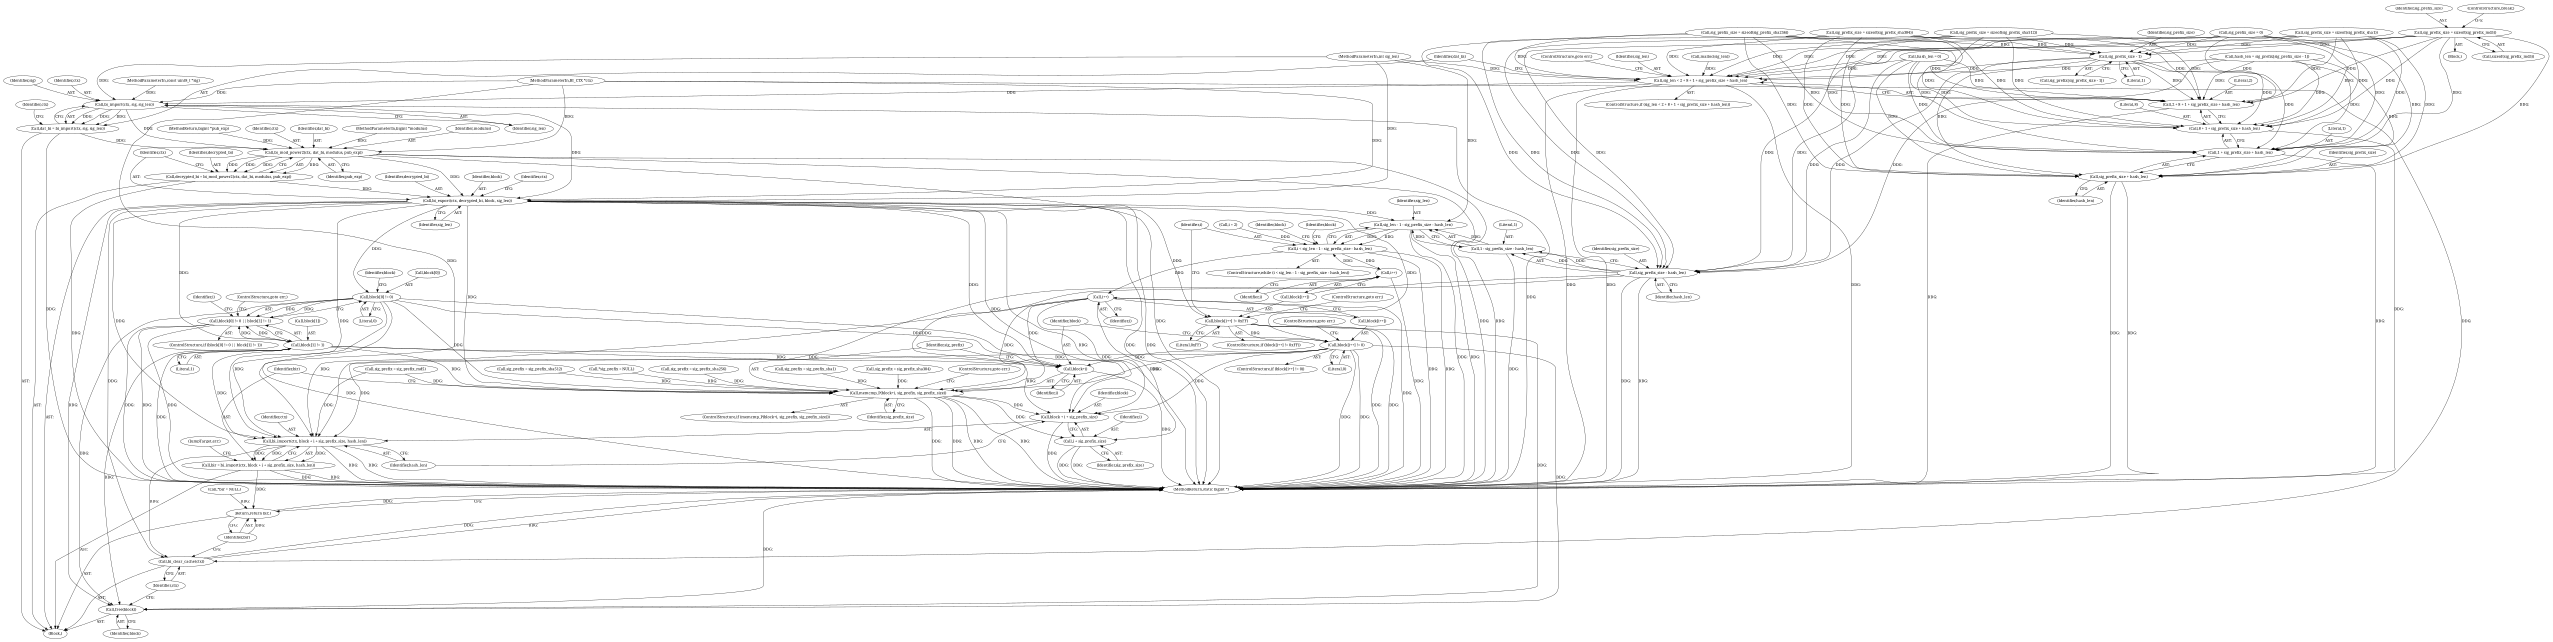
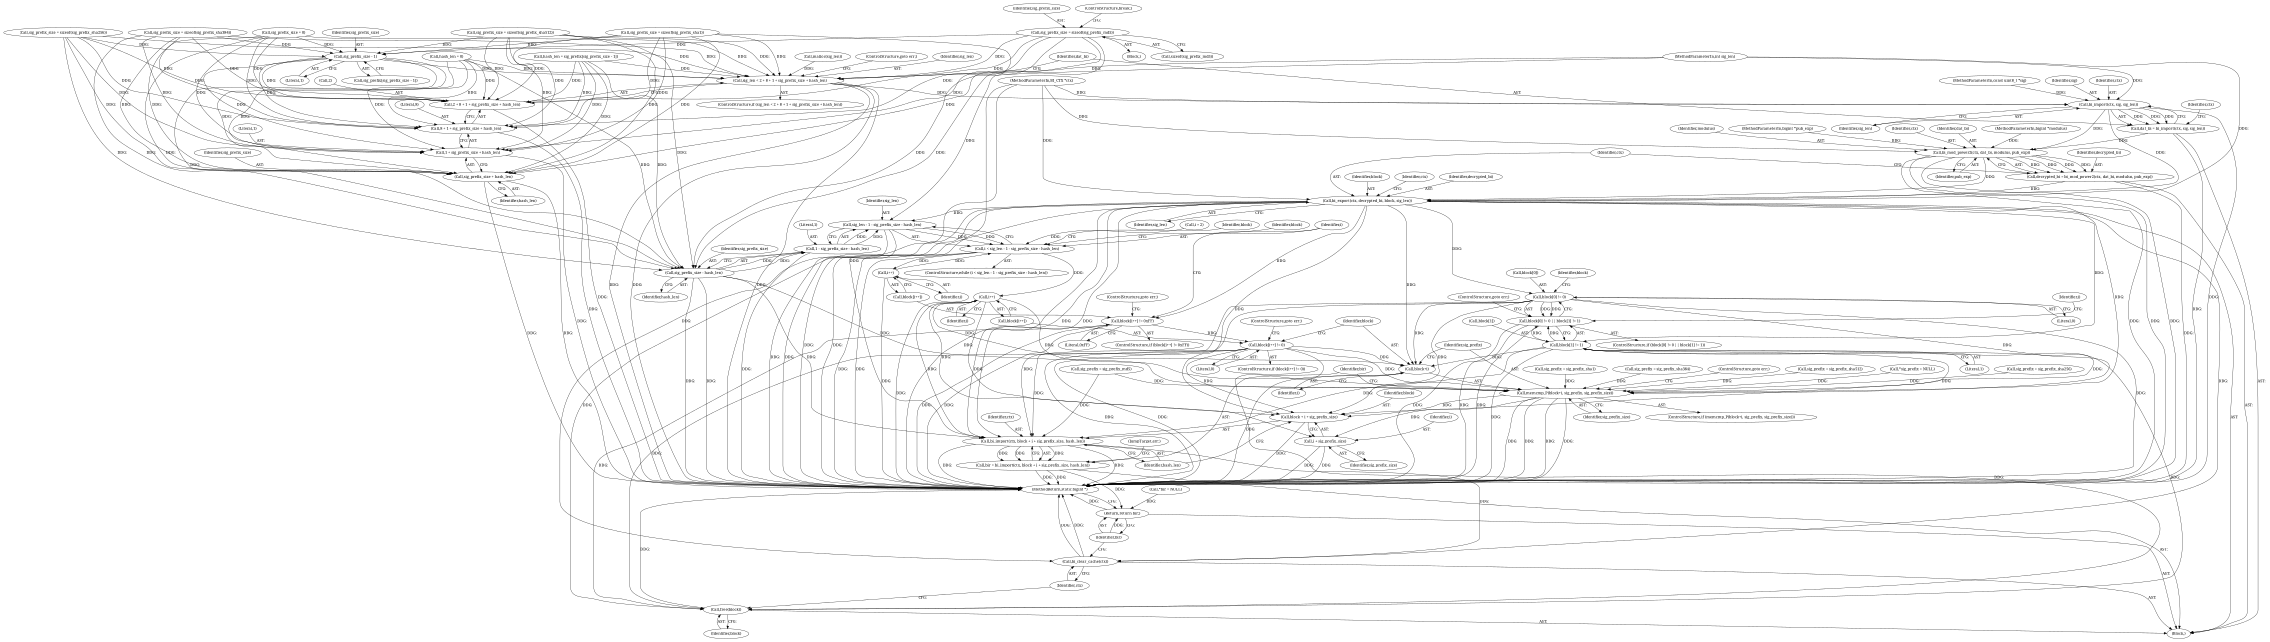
node "(Literal,2)": label "(Literal,2)" -> "(Call,2)"
node "(MethodReturn,bigint *pub_exp)": label "(MethodReturn,bigint *pub_exp)" -> "(MethodParameterIn,bigint *pub_exp)"
edge "(Call,bi_export(ctx, decrypted_bi, block, sig_len))" -> "(Call,block[i++] != 0)": removed, label "DDG:"
